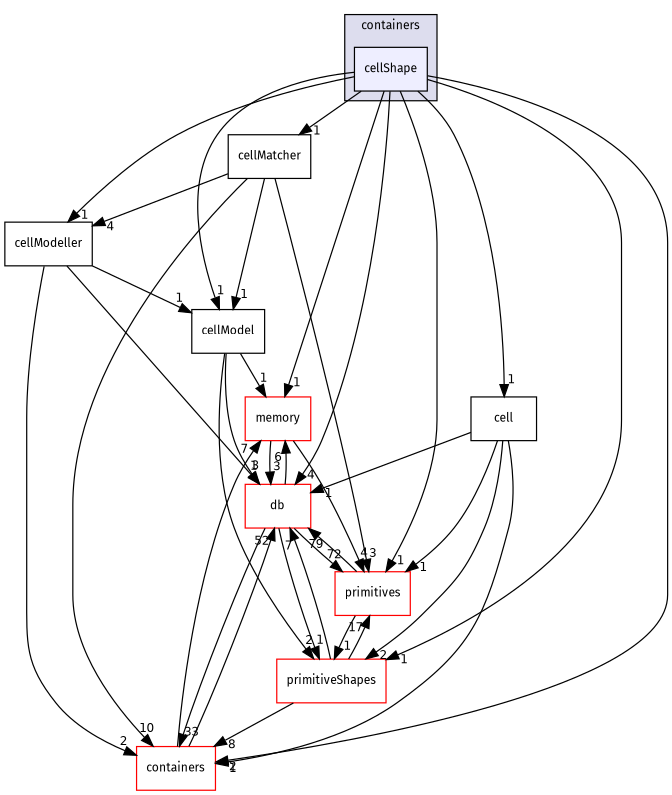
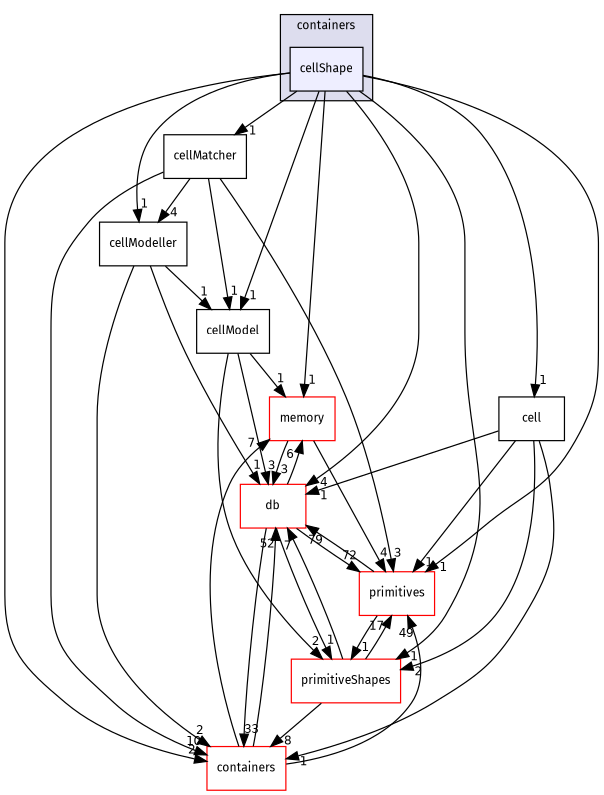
edge "containers" -> "primitives": added
